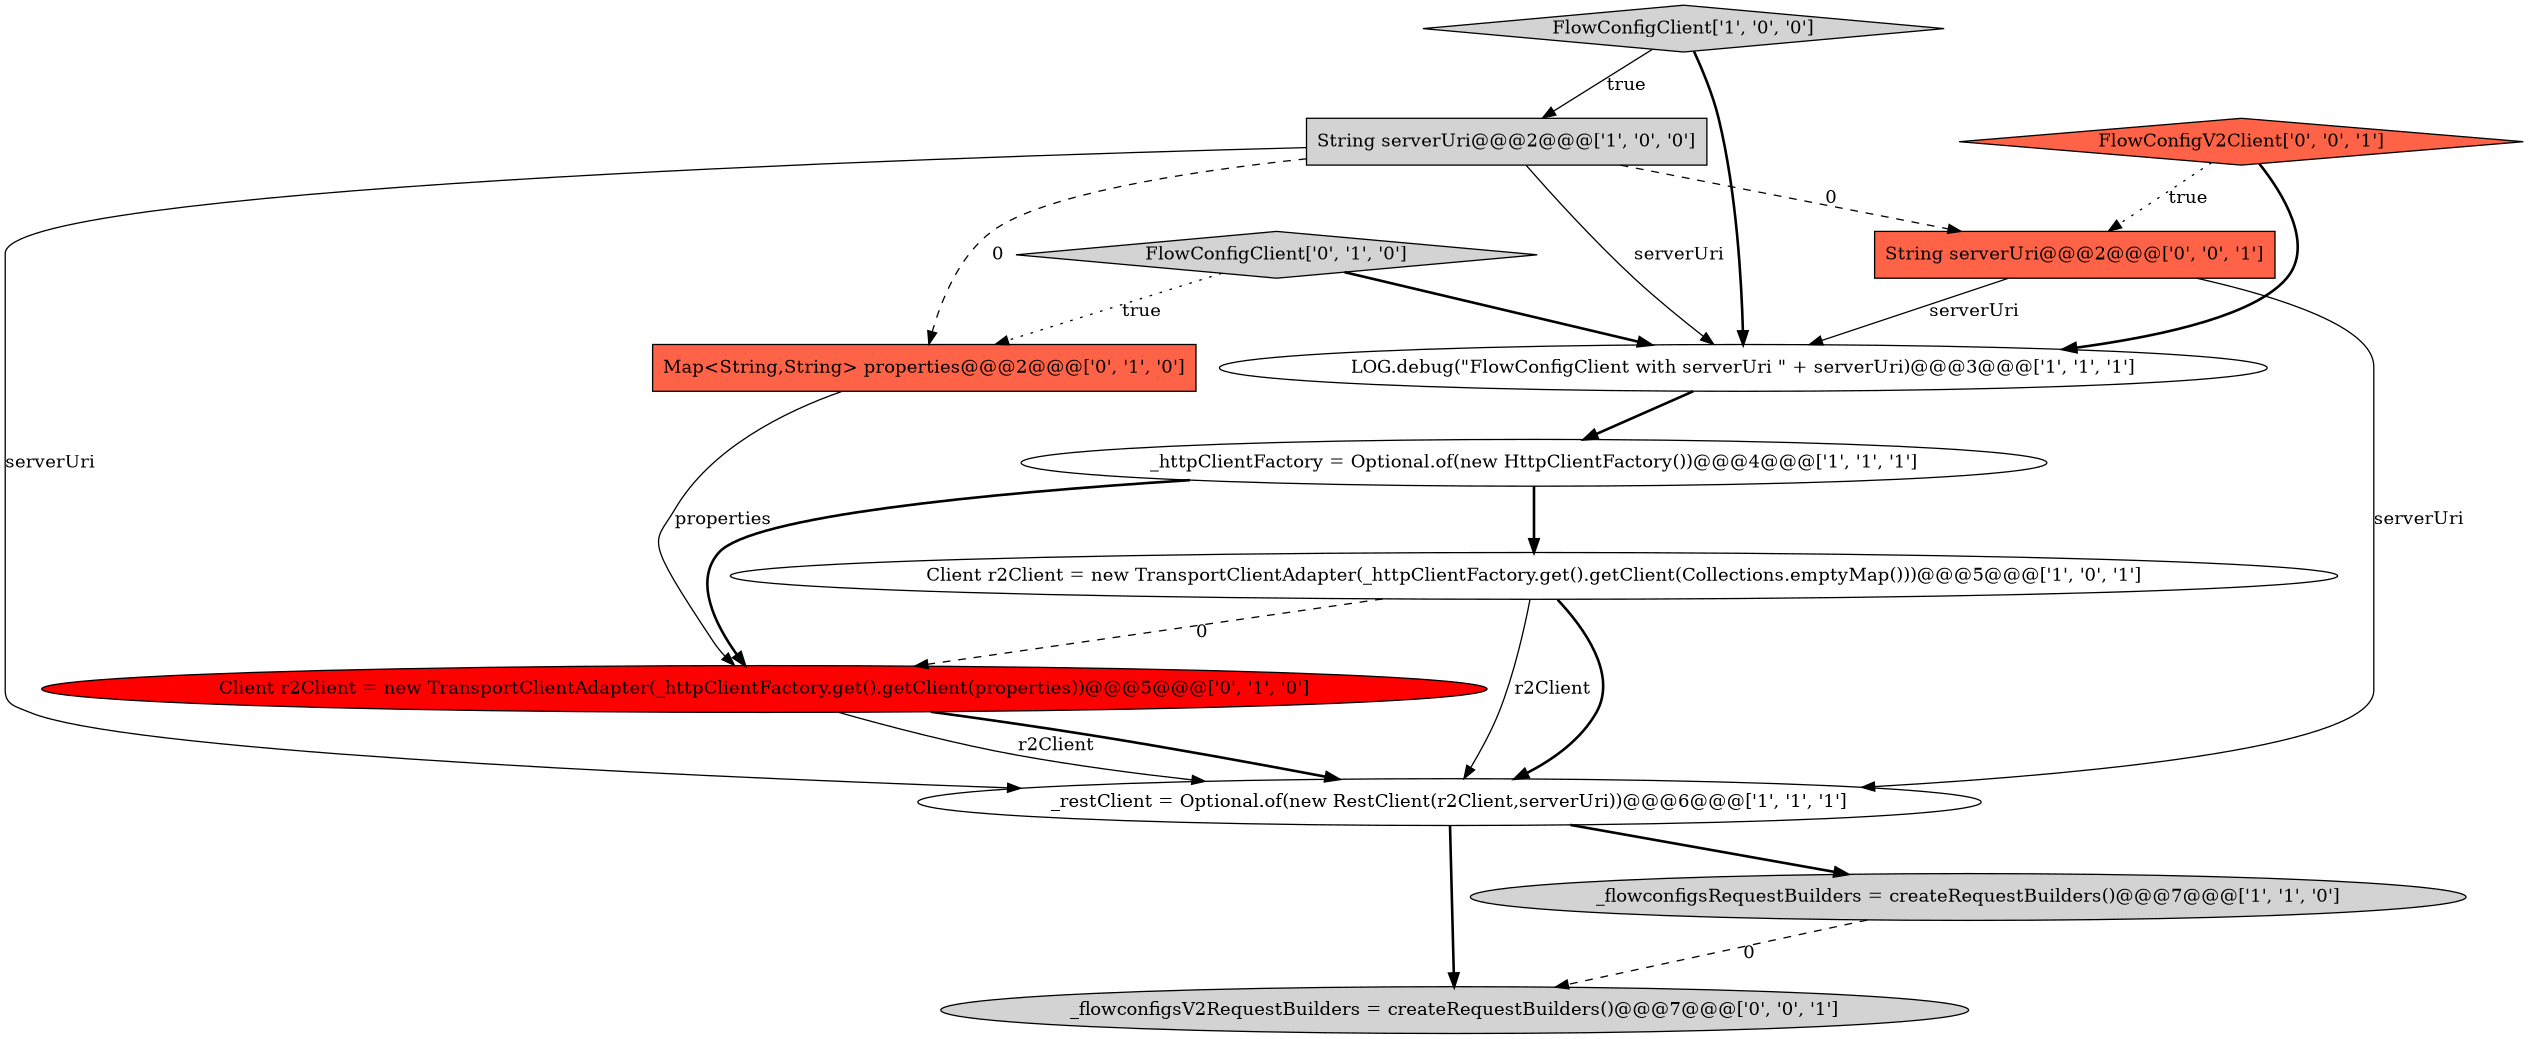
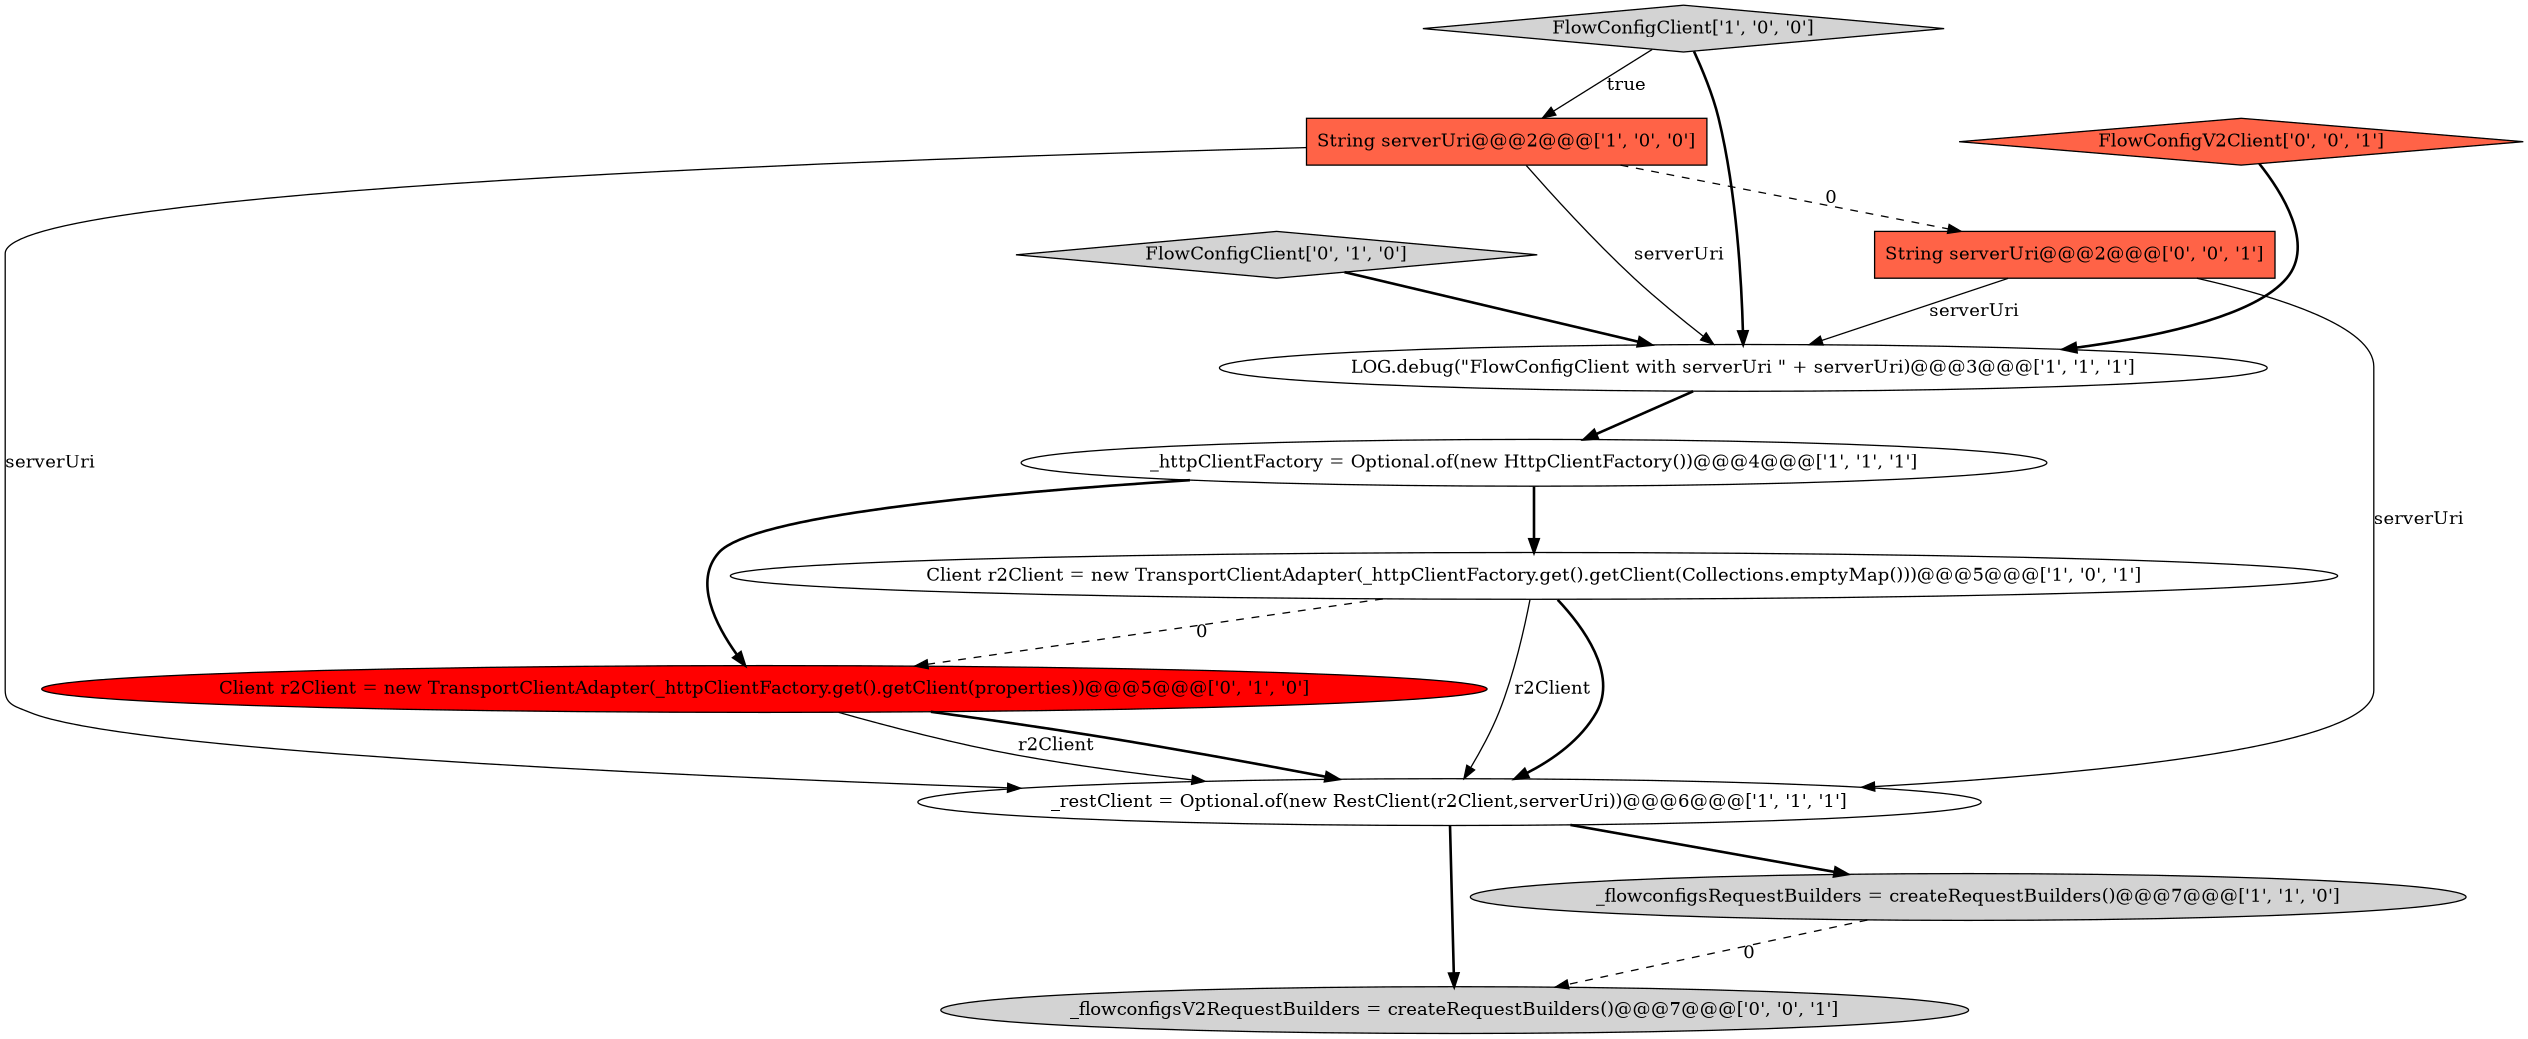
node "String serverUri@@@2@@@['1', '0', '0']": fillcolor lightgray -> tomato
edge "FlowConfigV2Client['0', '0', '1']" -> "String serverUri@@@2@@@['0', '0', '1']": removed, label "true"
node "Map<String,String> properties@@@2@@@['0', '1', '0']": removed
